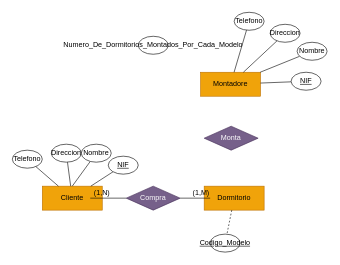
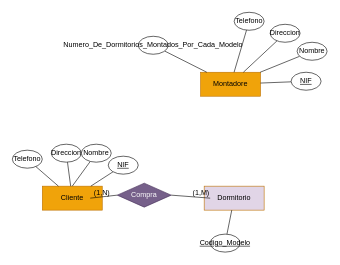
edge "Numero_De_Dormitorios_Montados_Por_Cada_Modelo" -- "Montadore": added
node "Monta": removed
node "Compra": moved (153, 198) -> (144, 195)
node "Dormitorio": fillcolor #f0a30a -> #e1d5e7
edge "Dormitorio" -- "Codigo_Modelo": style dashed -> solid
